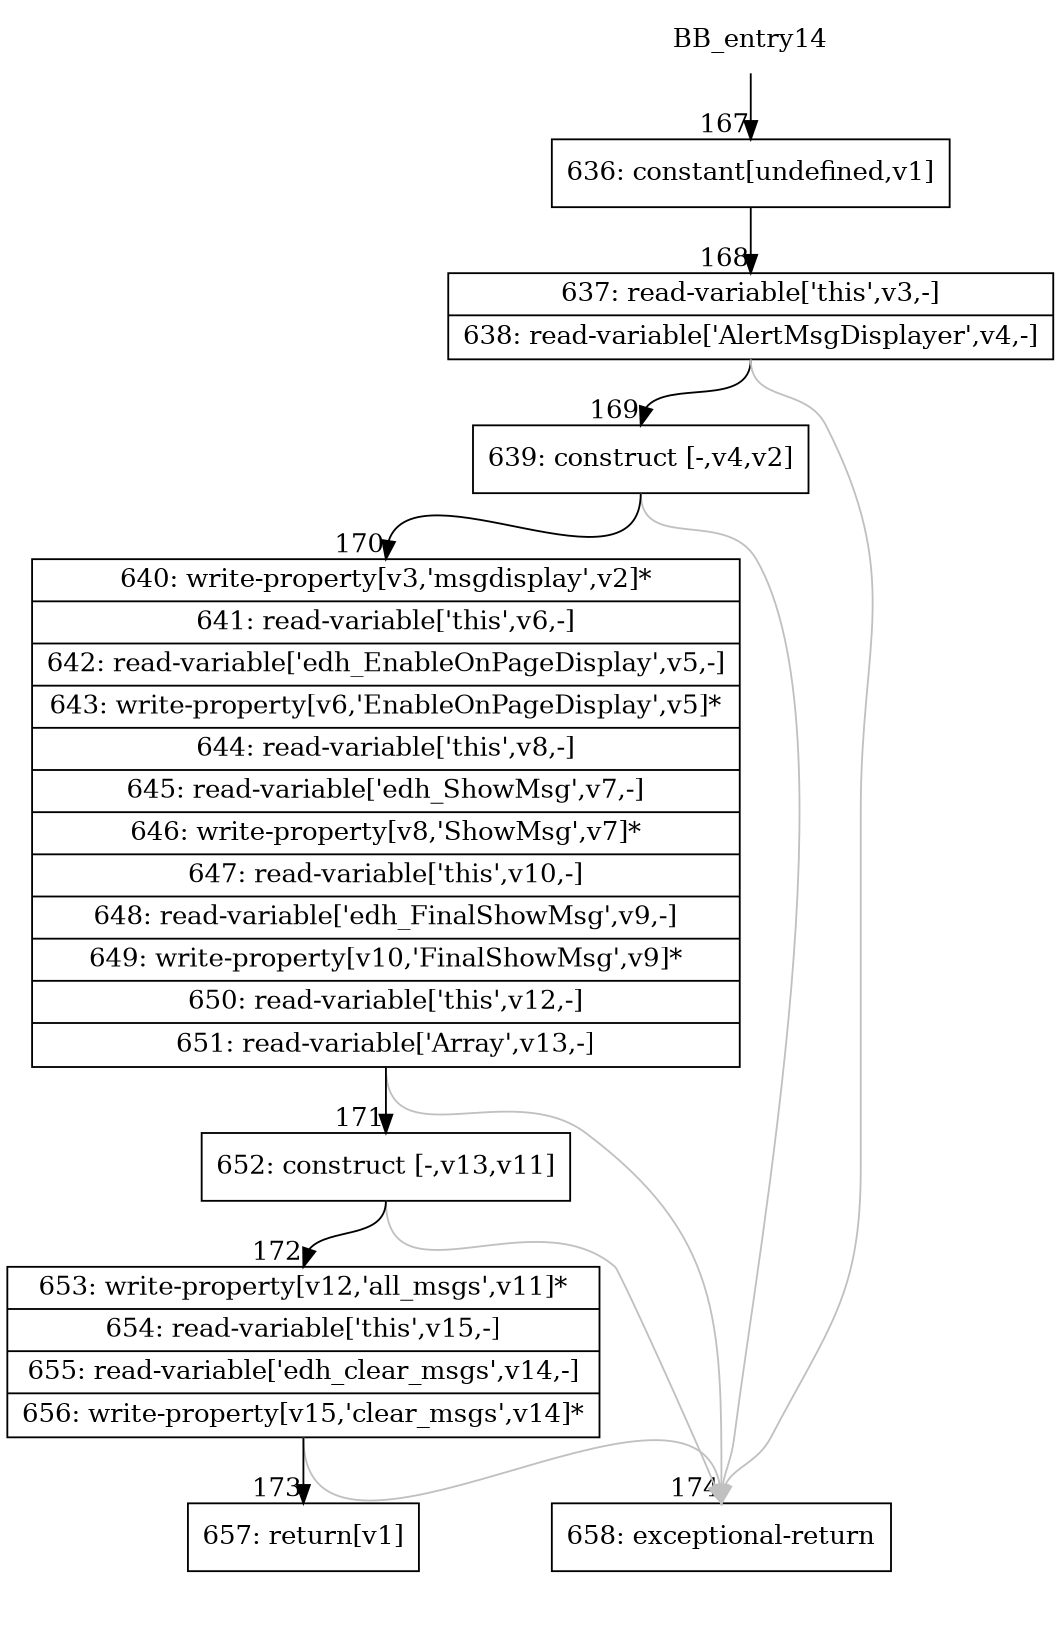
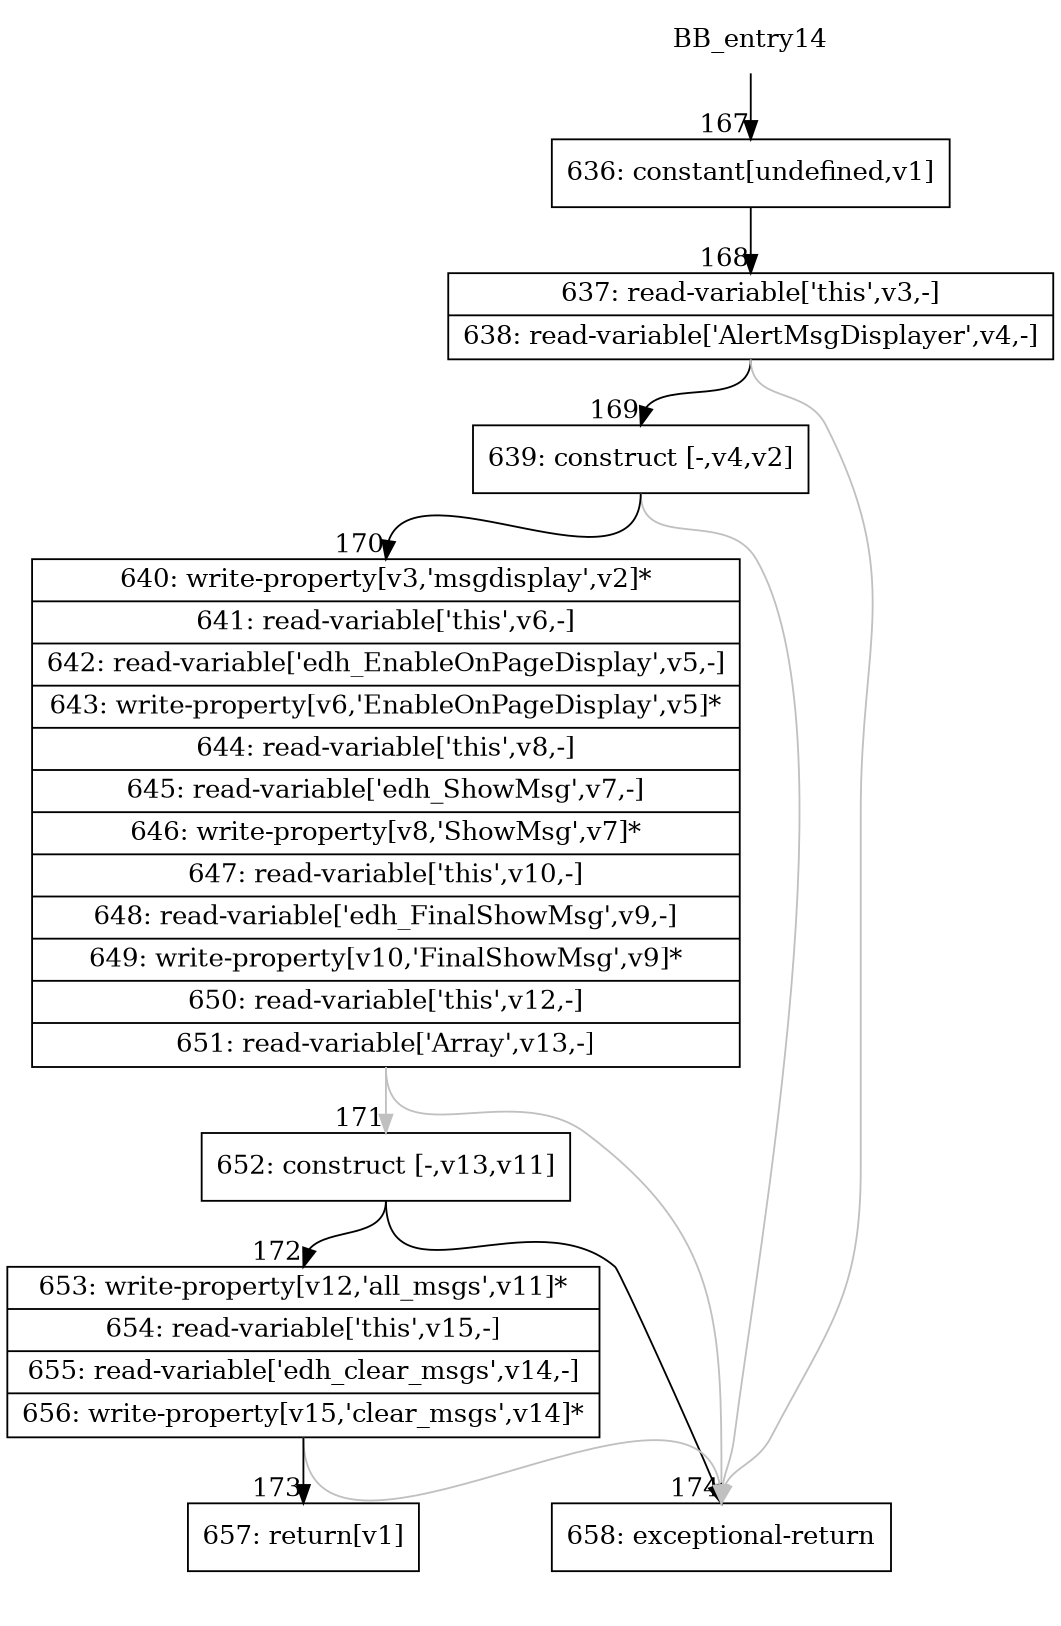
edge "640: write-property[v3,'msgdisplay',v2]*" -> "652: construct [-,v13,v11]": color black -> gray
edge "652: construct [-,v13,v11]" -> "658: exceptional-return": color gray -> black
